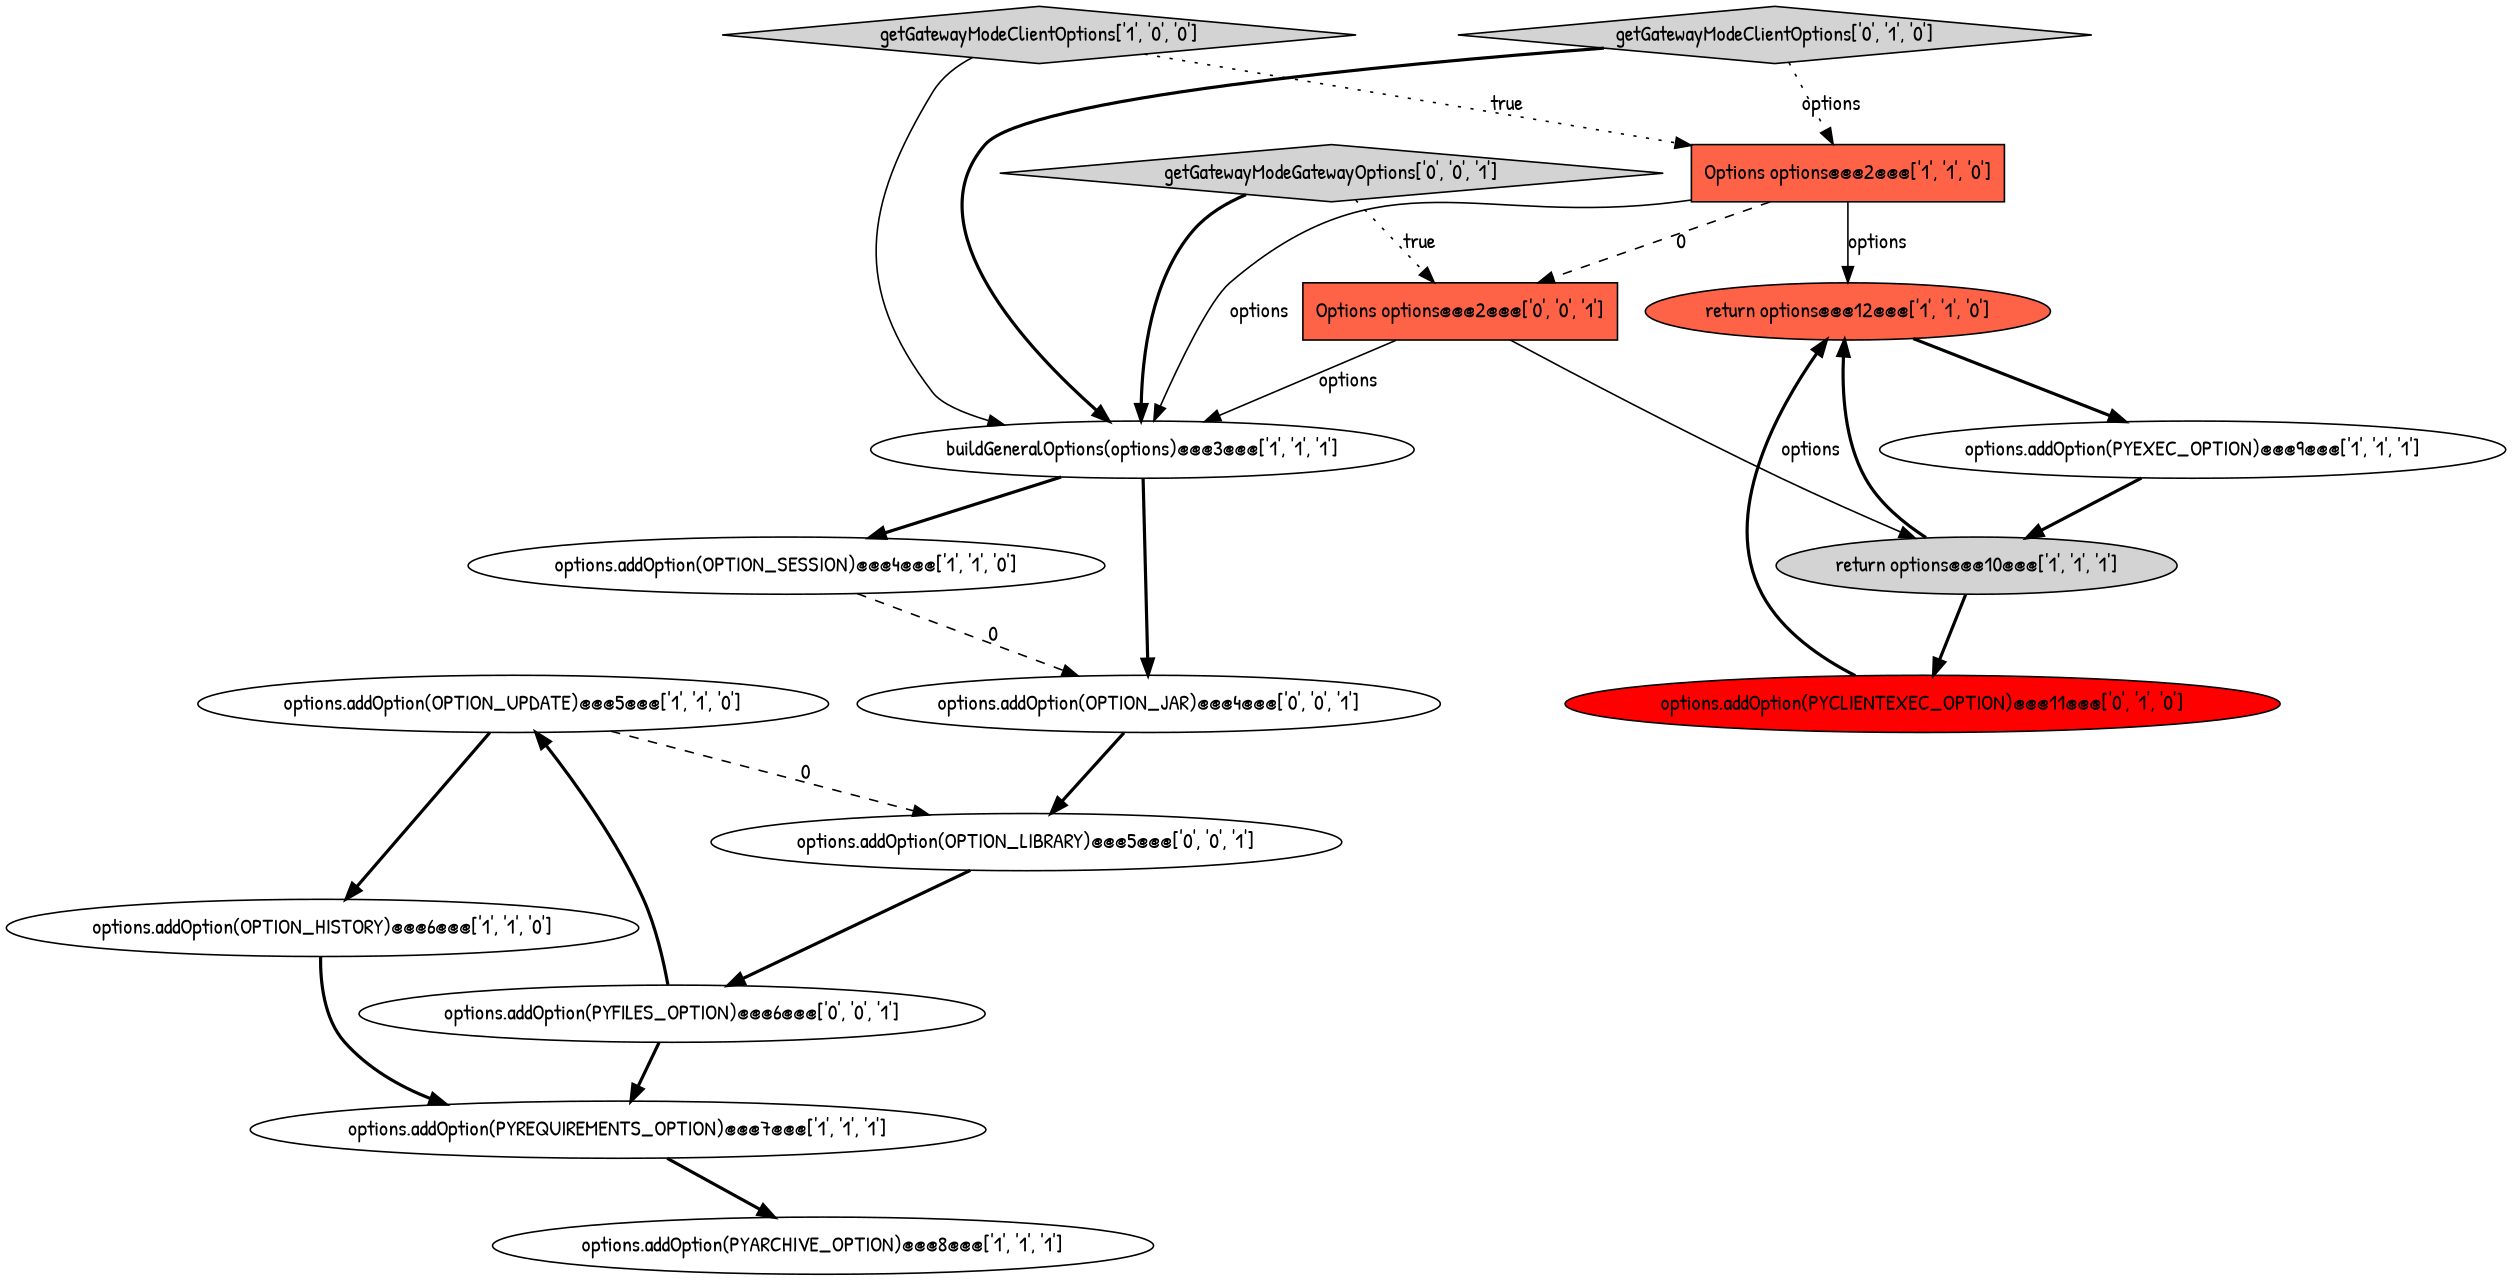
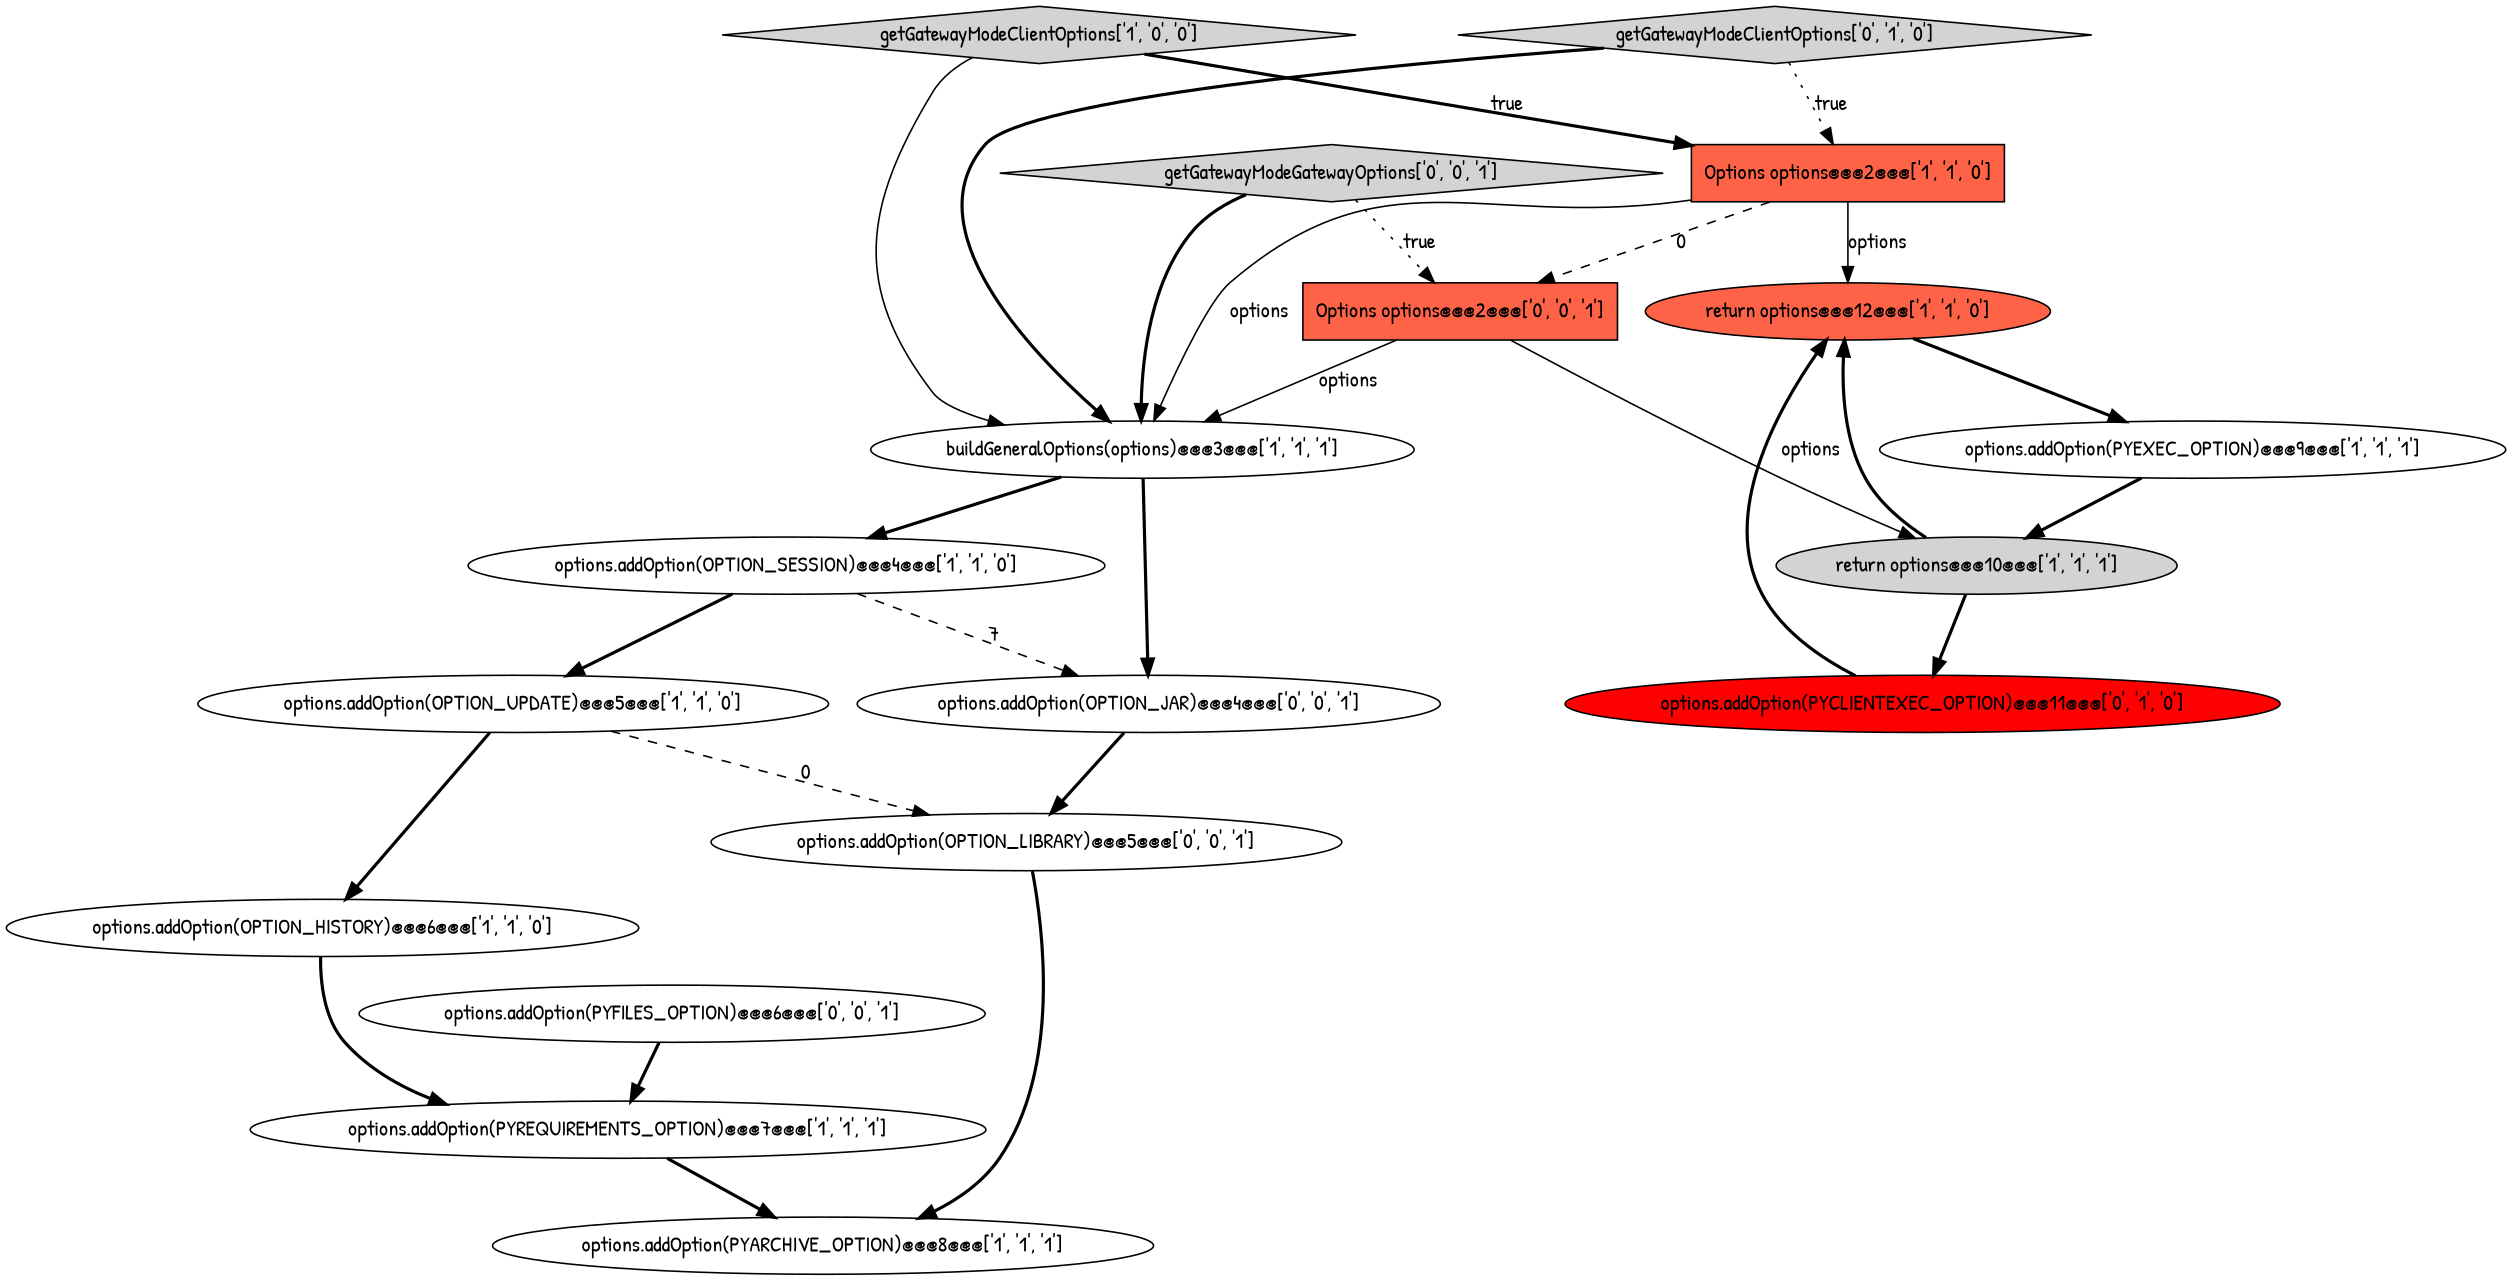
edge "getGatewayModeClientOptions['1', '0', '0']" -> "Options options@@@2@@@['1', '1', '0']": style dotted -> bold
edge "getGatewayModeClientOptions['0', '1', '0']" -> "Options options@@@2@@@['1', '1', '0']": label "options" -> "true"
edge "options.addOption(OPTION_SESSION)@@@4@@@['1', '1', '0']" -> "options.addOption(OPTION_JAR)@@@4@@@['0', '0', '1']": label "0" -> "7"
edge "options.addOption(PYFILES_OPTION)@@@6@@@['0', '0', '1']" -> "options.addOption(OPTION_UPDATE)@@@5@@@['1', '1', '0']": now "options.addOption(OPTION_SESSION)@@@4@@@['1', '1', '0']" -> "options.addOption(OPTION_UPDATE)@@@5@@@['1', '1', '0']"
edge "options.addOption(OPTION_LIBRARY)@@@5@@@['0', '0', '1']" -> "options.addOption(PYFILES_OPTION)@@@6@@@['0', '0', '1']": now "options.addOption(OPTION_LIBRARY)@@@5@@@['0', '0', '1']" -> "options.addOption(PYARCHIVE_OPTION)@@@8@@@['1', '1', '1']"
